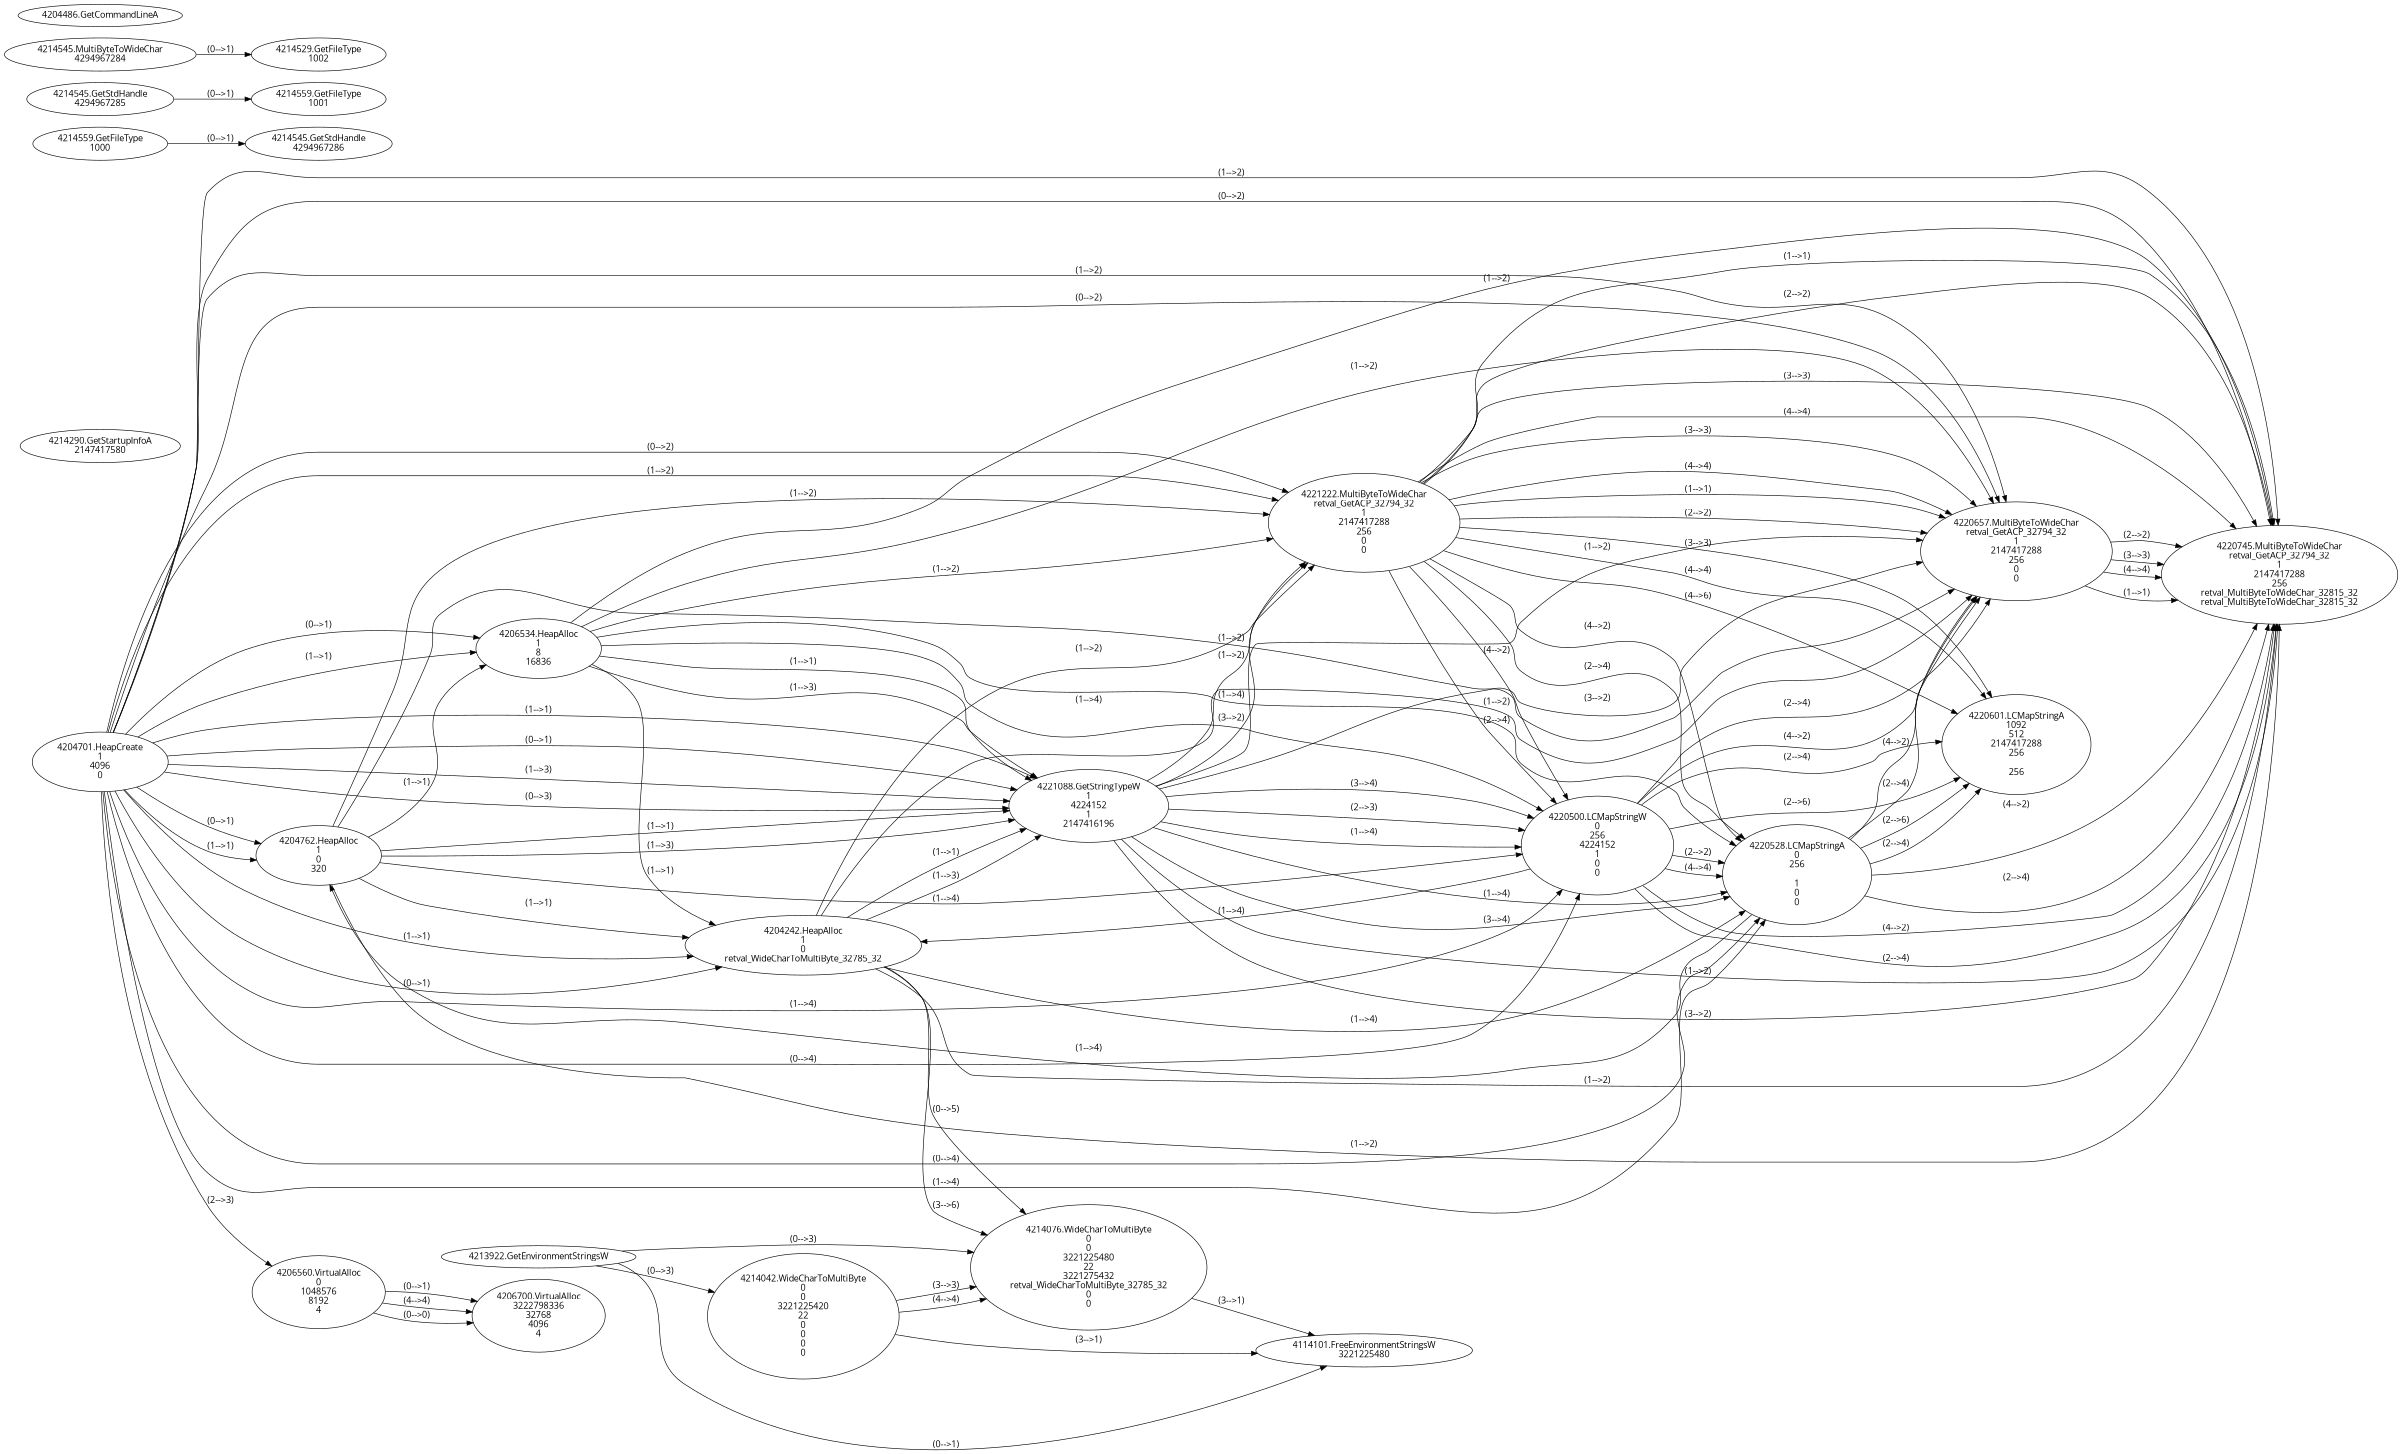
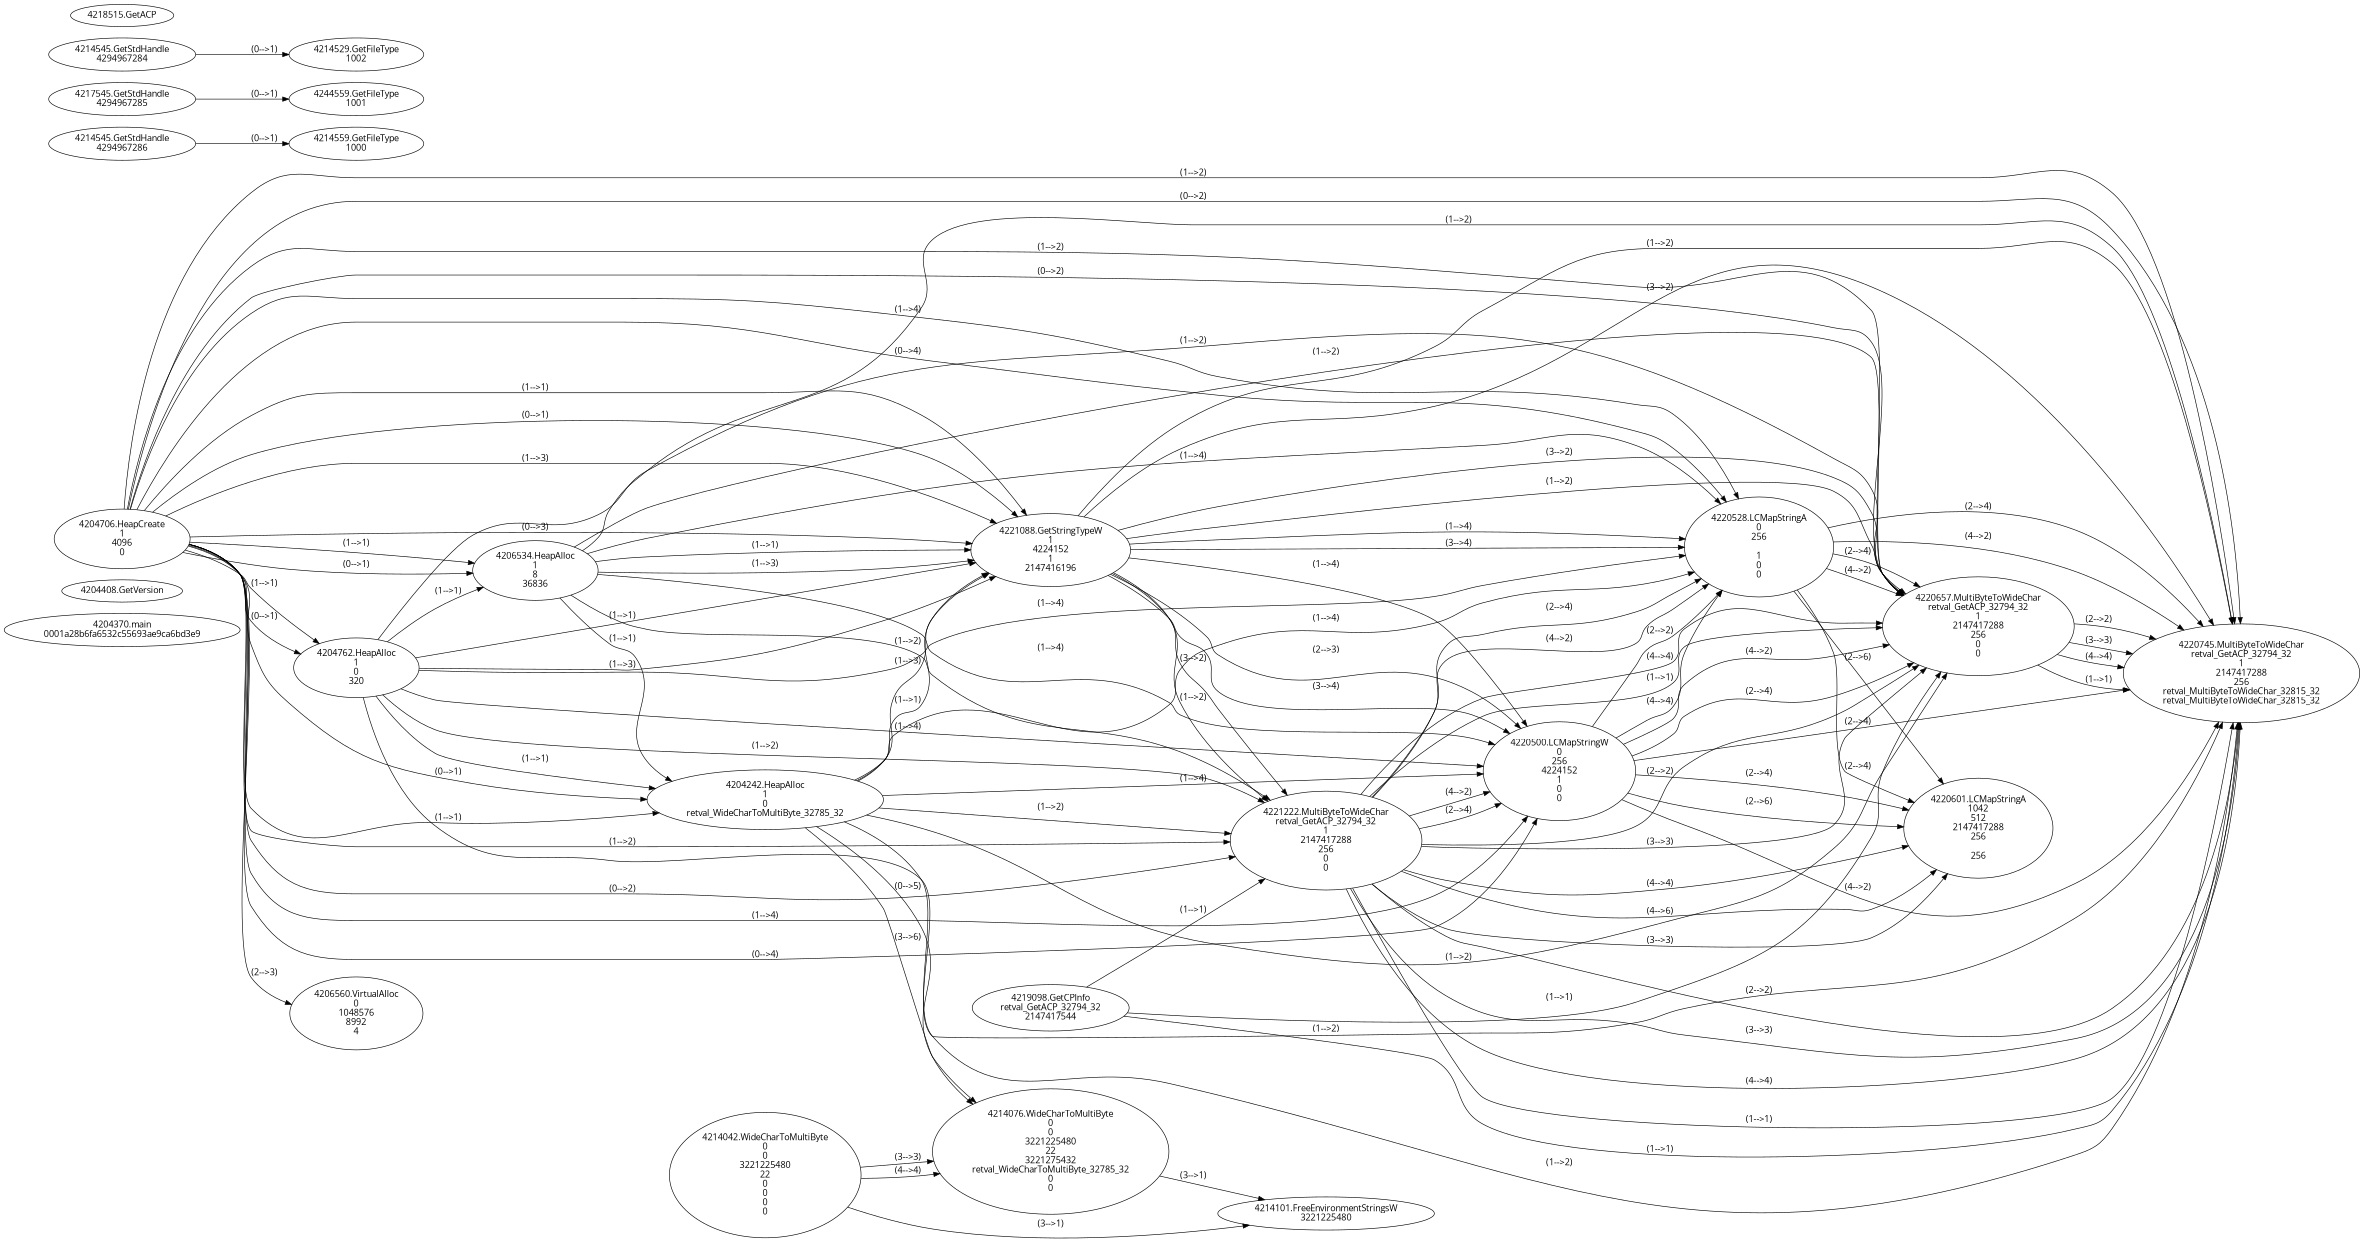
node "4204486.GetCommandLineA": removed
node "4218515.GetACP": added
node "4214545.MultiByteToWideChar 4294967284": label "4214545.MultiByteToWideChar 4294967284" -> "4214545.GetStdHandle 4294967284"
node "4214545.GetStdHandle 4294967285": label "4214545.GetStdHandle 4294967285" -> "4217545.GetStdHandle 4294967285"
node "4214559.GetFileType 1001": label "4214559.GetFileType 1001" -> "4244559.GetFileType 1001"
edge "4214559.GetFileType 1000" -> "4214545.GetStdHandle 4294967286": reversed
node "4214290.GetStartupInfoA 2147417580": removed
node "4204408.GetVersion": added
node "4204370.main 0001a28b6fa6532c55693ae9ca6bd3e9": added
node "4206534.HeapAlloc 1 8 16836": label "4206534.HeapAlloc 1 8 16836" -> "4206534.HeapAlloc 1 8 36836"
node "4220601.LCMapStringA 1092 512 2147417288 256 256": label "4220601.LCMapStringA 1092 512 2147417288 256 256" -> "4220601.LCMapStringA 1042 512 2147417288 256 256"
node "4204701.HeapCreate 1 4096 0": label "4204701.HeapCreate 1 4096 0" -> "4204706.HeapCreate 1 4096 0"
edge "4220500.LCMapStringW 0 256 4224152 1 0 0" -> "4204242.HeapAlloc 1 0 retval_WideCharToMultiByte_32785_32": reversed
node "4219098.GetCPInfo retval_GetACP_32794_32 2147417544": added
edge "4220528.LCMapStringA 0 256 1 0 0" -> "4204762.HeapAlloc 1 0 320": reversed
node "4213922.GetEnvironmentStringsW": removed
node "4206560.VirtualAlloc 0 1048576 8192 4": label "4206560.VirtualAlloc 0 1048576 8192 4" -> "4206560.VirtualAlloc 0 1048576 8992 4"
node "4206700.VirtualAlloc 3222798336 32768 4096 4": removed
node "4214042.WideCharToMultiByte 0 0 3221225420 22 0 0 0 0": label "4214042.WideCharToMultiByte 0 0 3221225420 22 0 0 0 0" -> "4214042.WideCharToMultiByte 0 0 3221225480 22 0 0 0 0"
node "4114101.FreeEnvironmentStringsW 3221225480": label "4114101.FreeEnvironmentStringsW 3221225480" -> "4214101.FreeEnvironmentStringsW 3221225480"
